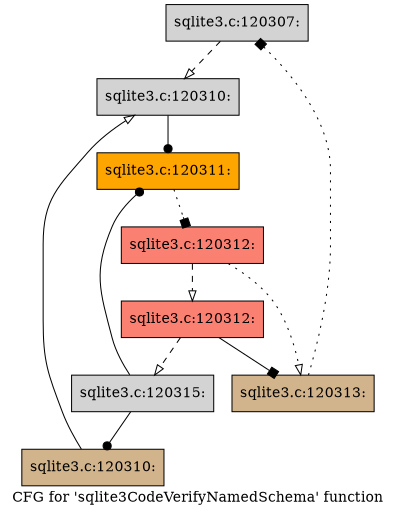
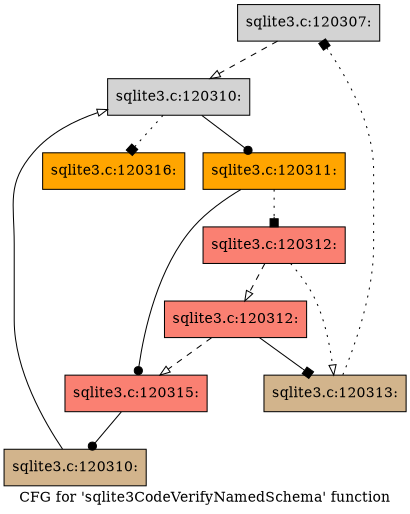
node "sqlite3.c:120316:": added
edge "sqlite3.c:120315:" -> "sqlite3.c:120311:": reversed
node "sqlite3.c:120315:": fillcolor lightgrey -> salmon
